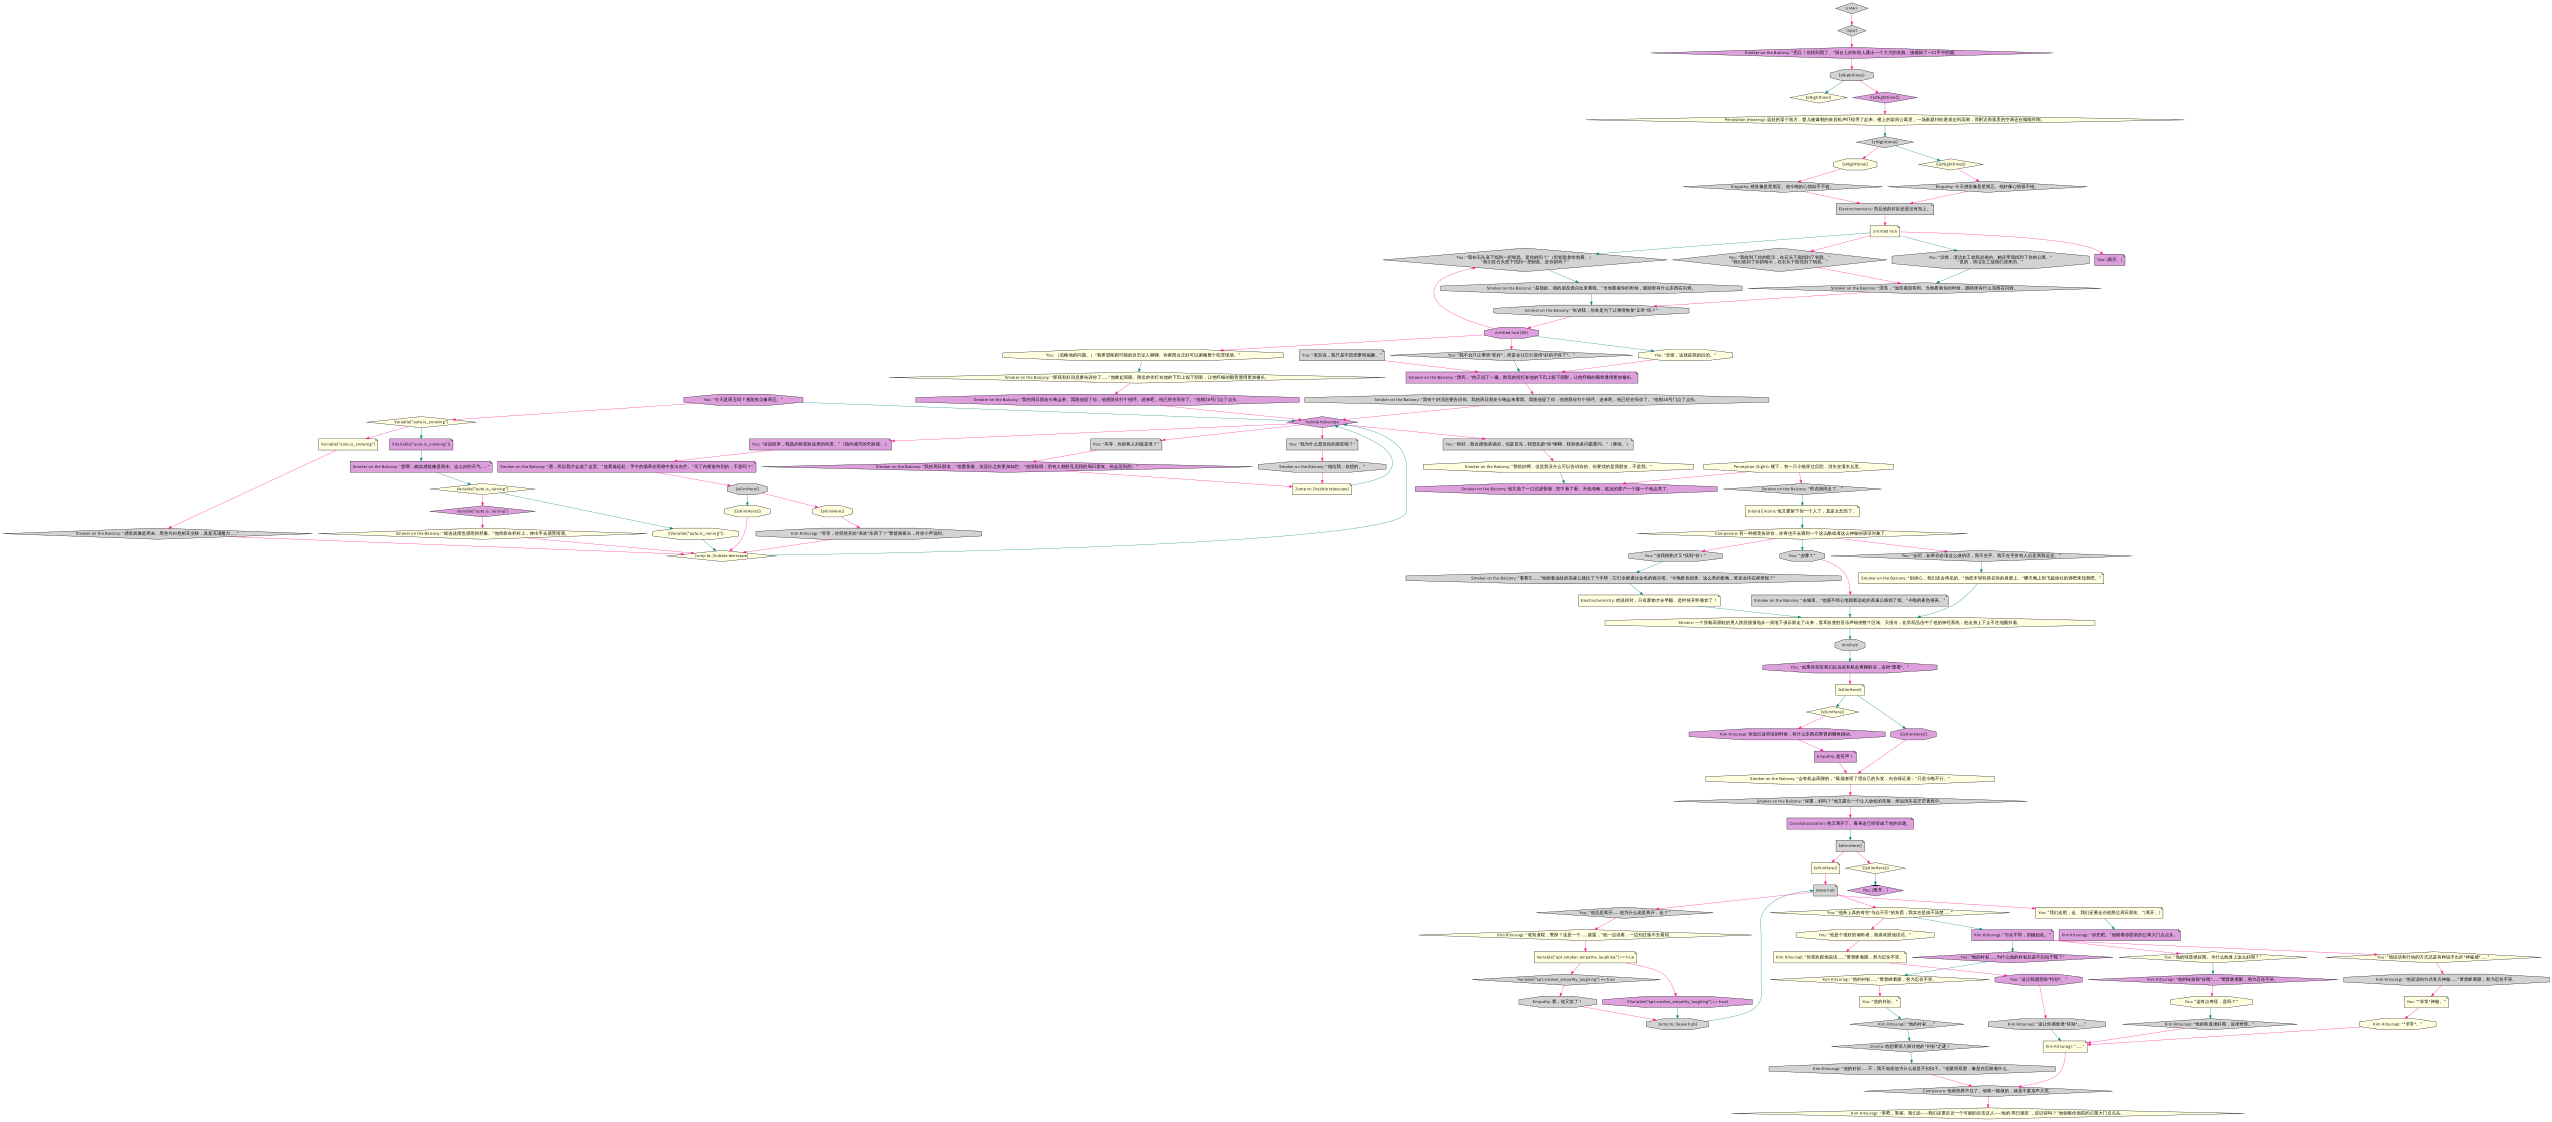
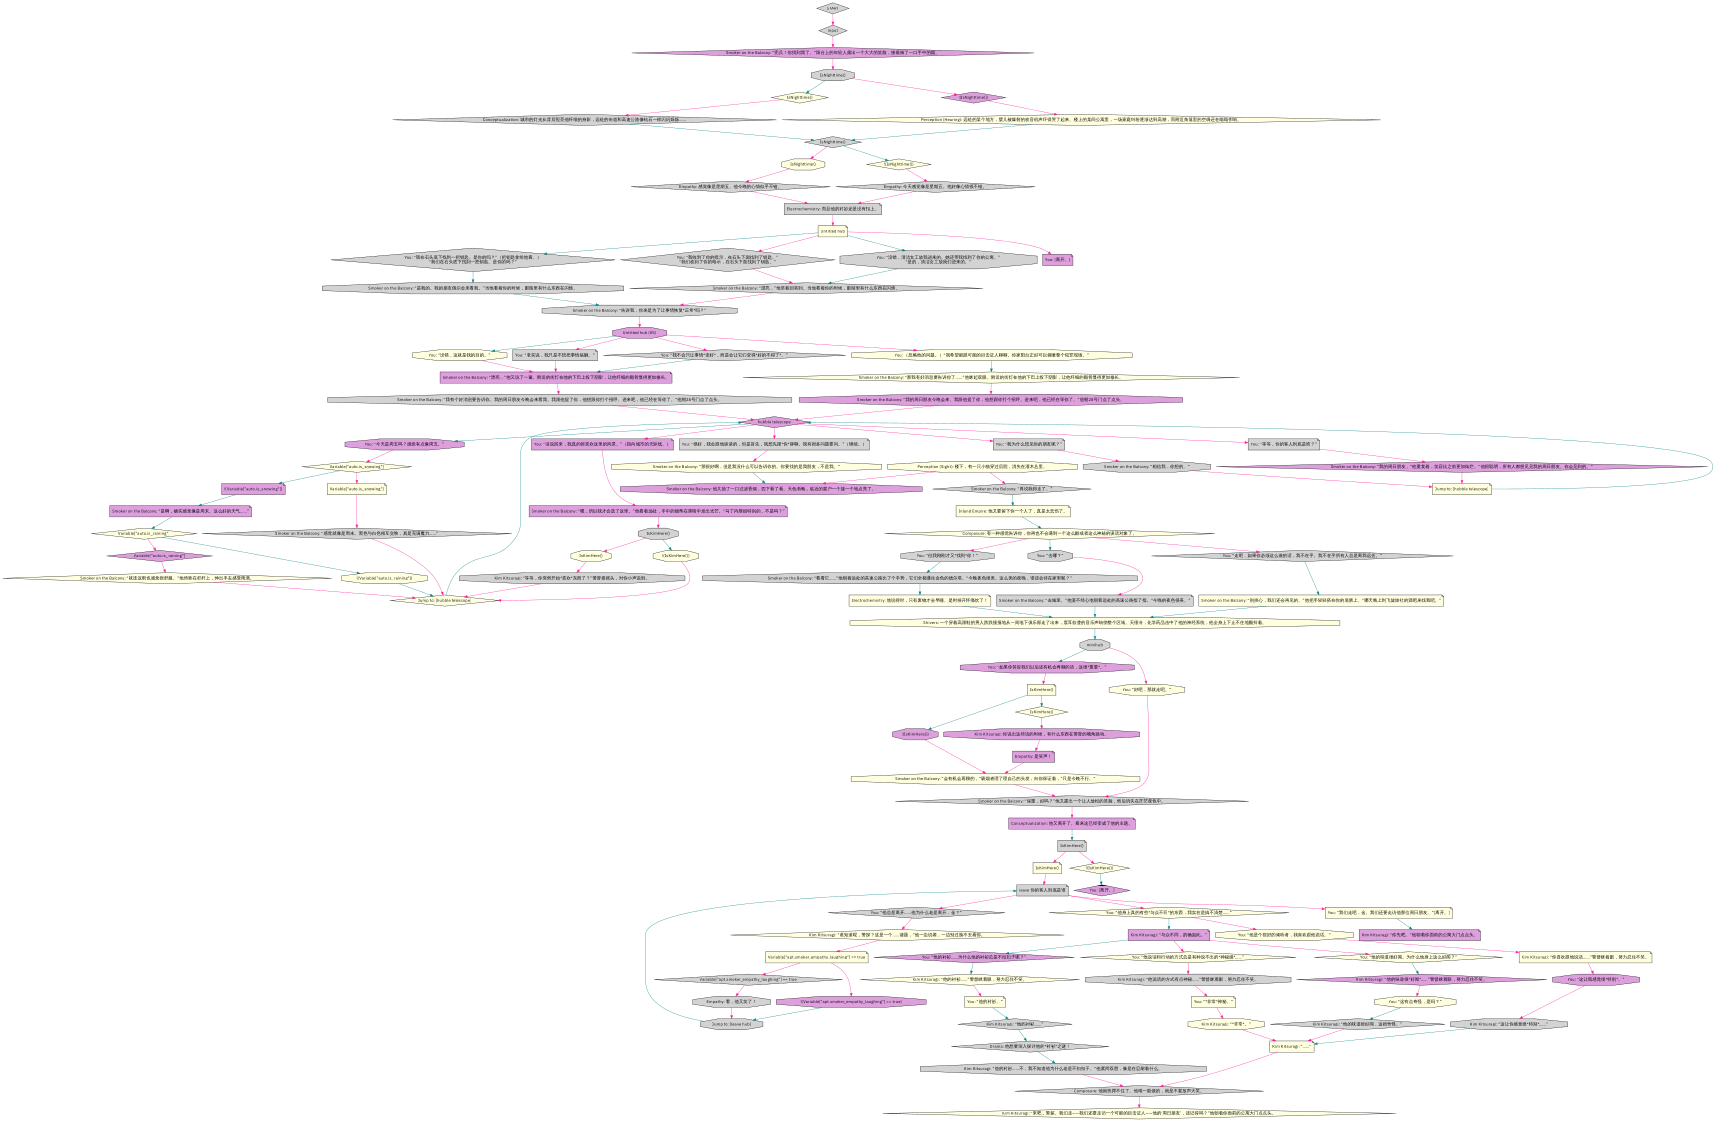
node "Conceptualization: 城市的灯光从背后照亮他纤细的身影，远处的街道和高速公路像钻石一样闪闪烁烁……": added
edge "Untitled hub (05)" -> "You: “我在石头底下找到一把钥匙。是你的吗？”（把钥匙拿给他看。） “我们在石头底下找到一把钥匙。是你的吗？”": now "Untitled hub (05)" -> "You: “老实说，我只是不想把事情搞砸。”"
edge "You: “今天是周五吗？感觉有点像周五。”" -> "hubble telescope": reversed
node "You: “好吧，那就走吧。”": added
node "leave hub": label "leave hub" -> "leave 你的客人到底是谁"
